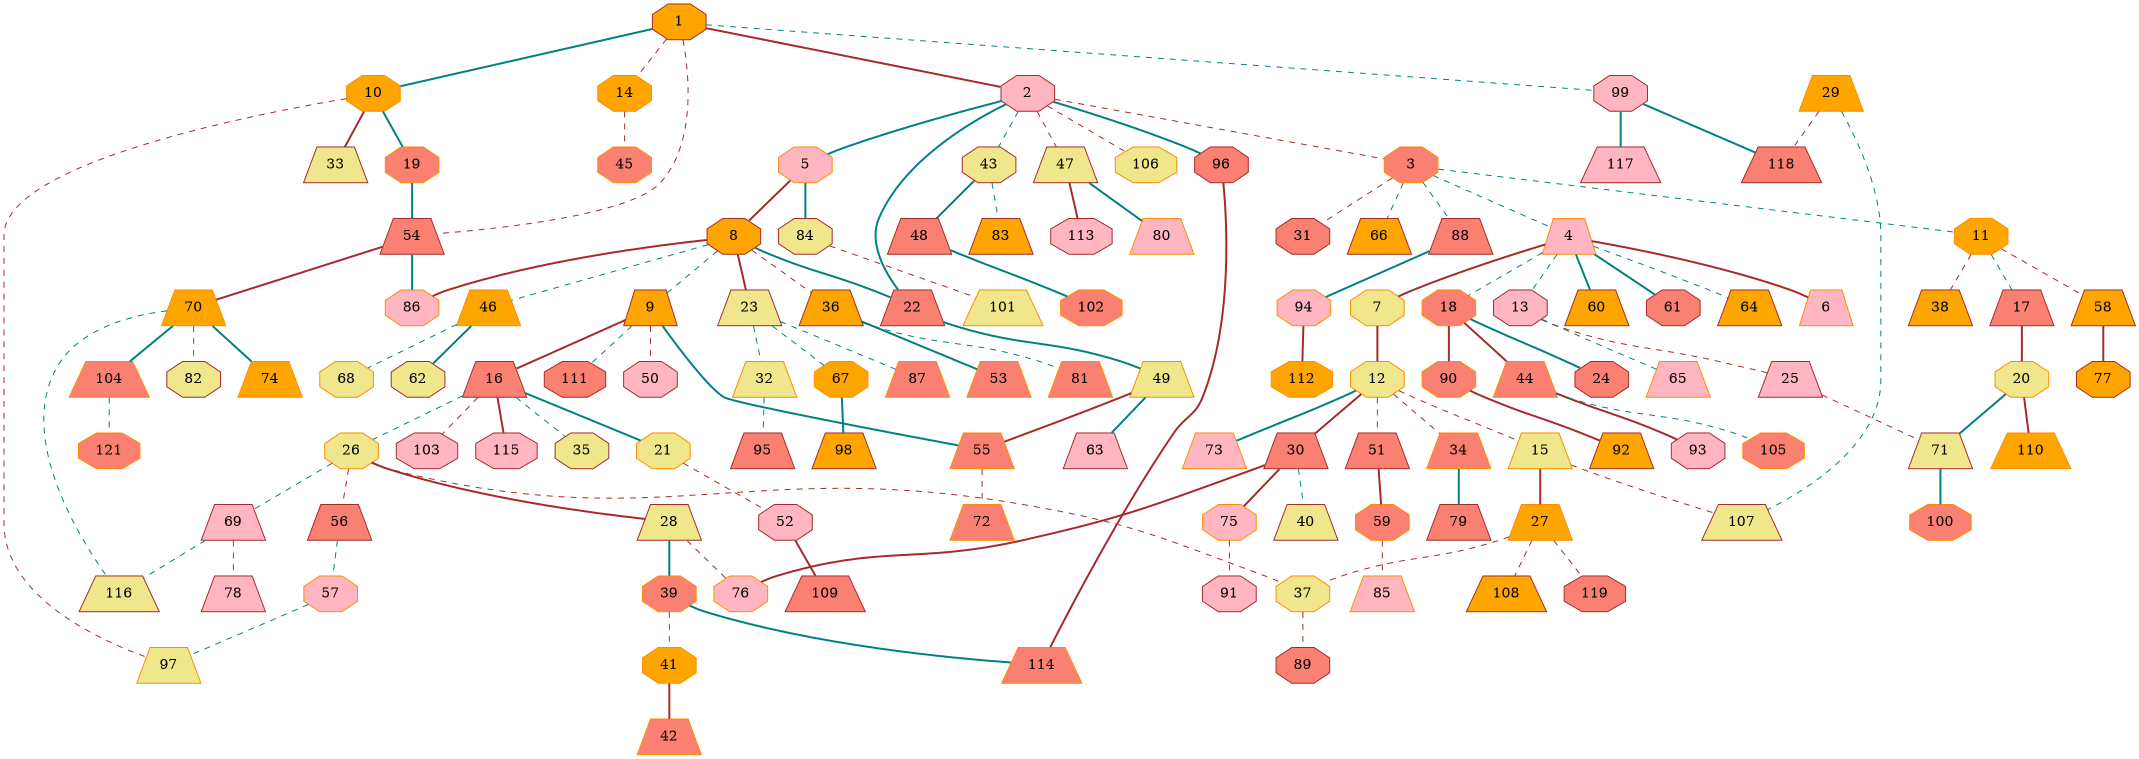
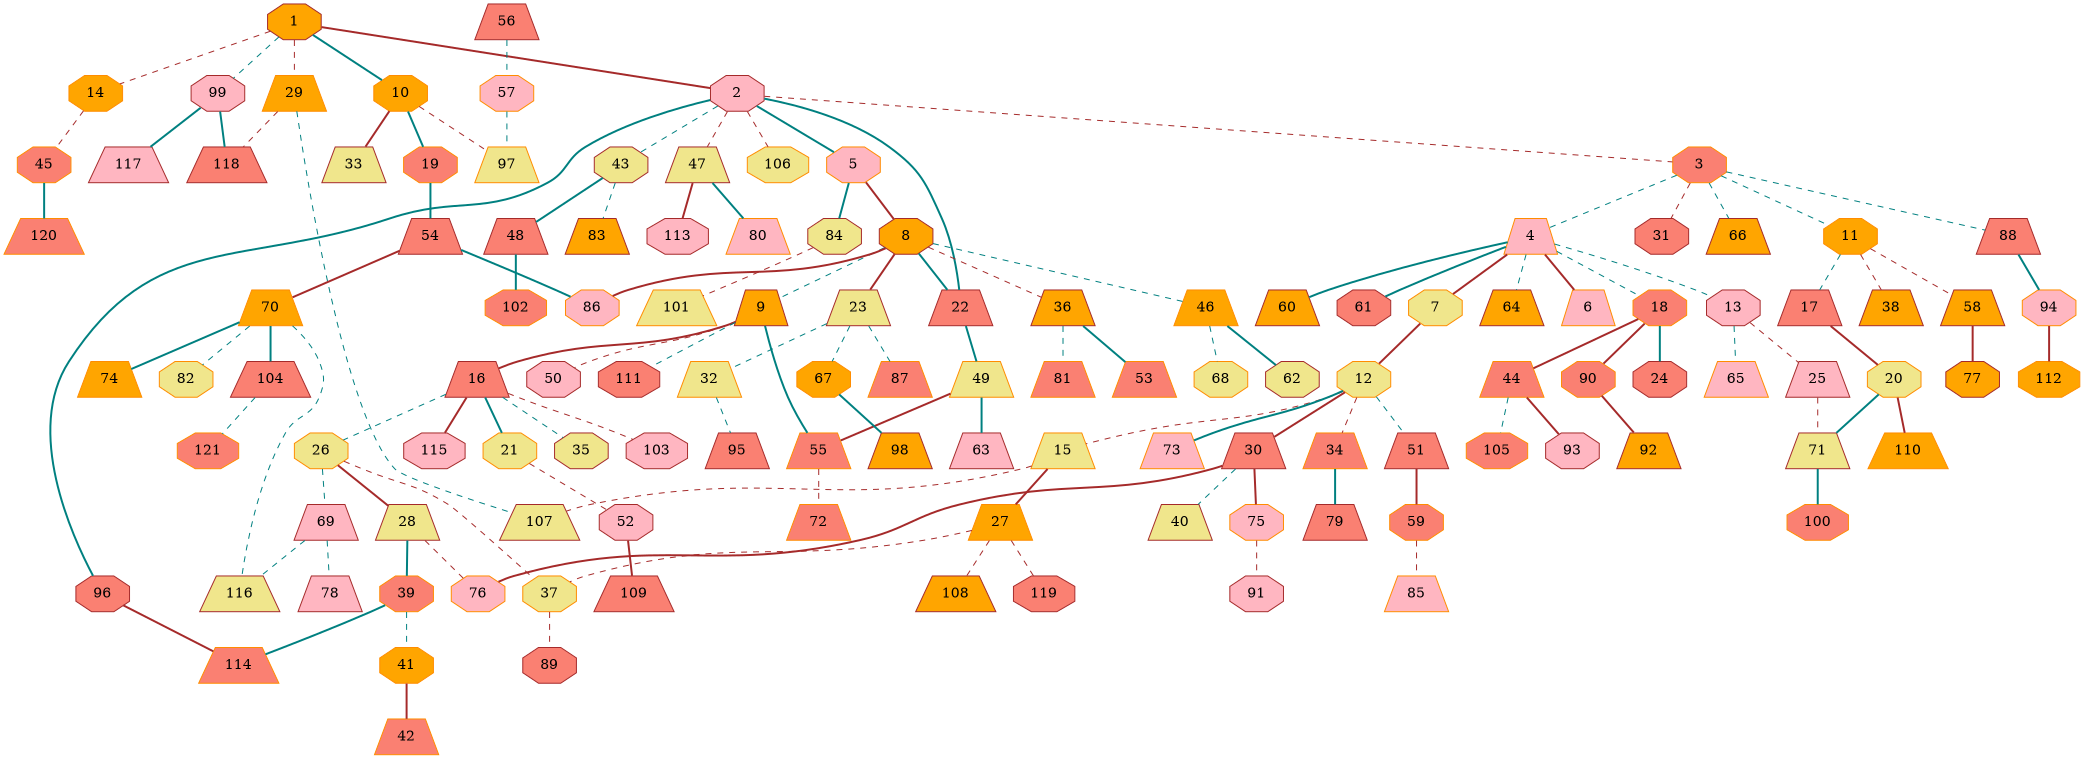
edge "1" -- "54": now "1" -- "29"
node "120": added
node "104": color darkorange -> brown
node "82": color brown -> darkorange
edge "26" -- "56": removed
